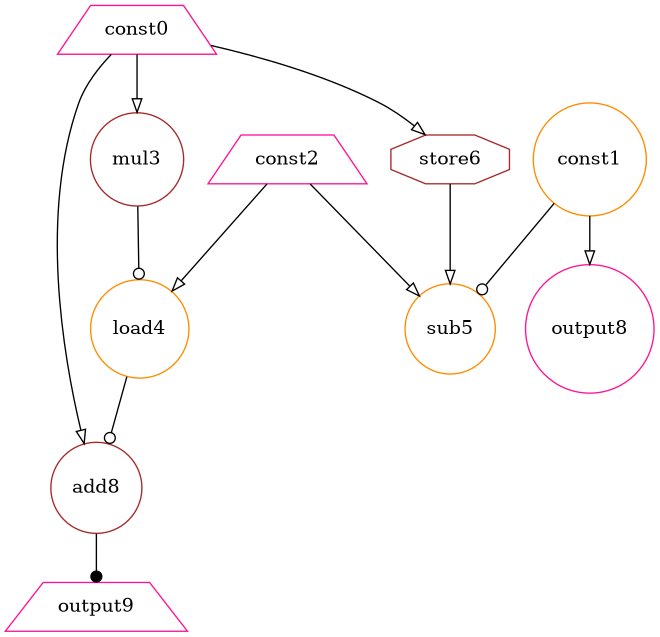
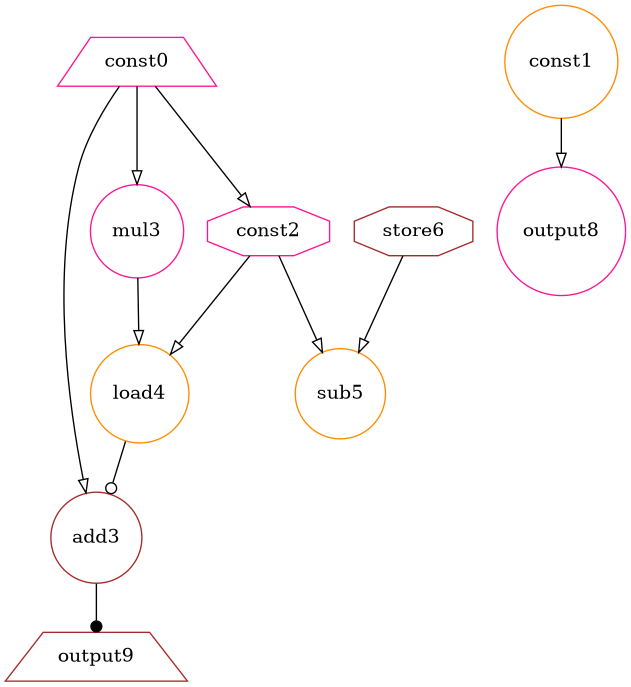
edge "const0" -> "store6": now "const0" -> "const2"
node "mul3": color brown -> deeppink
node "const2": shape trapezium -> octagon
edge "mul3" -> "load4": arrowhead odot -> onormal
edge "const1" -> "sub5": removed
node "add8": label "add8" -> "add3"
node "output9": color deeppink -> brown
